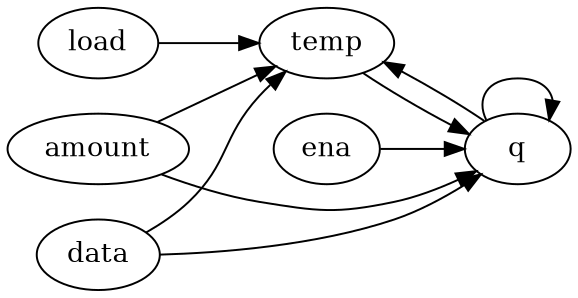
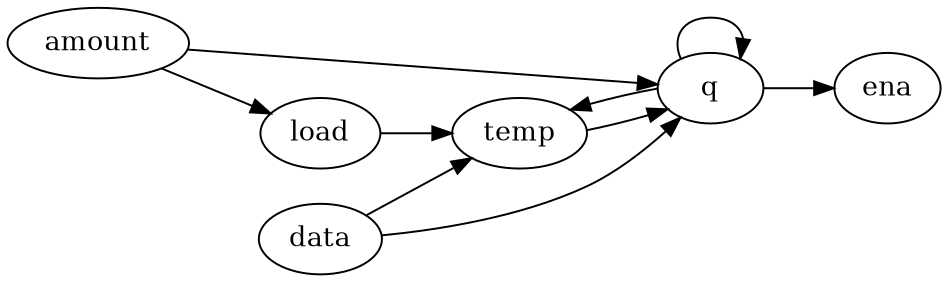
edge "amount" -> "temp": now "amount" -> "load"
edge "ena" -> "q": reversed
